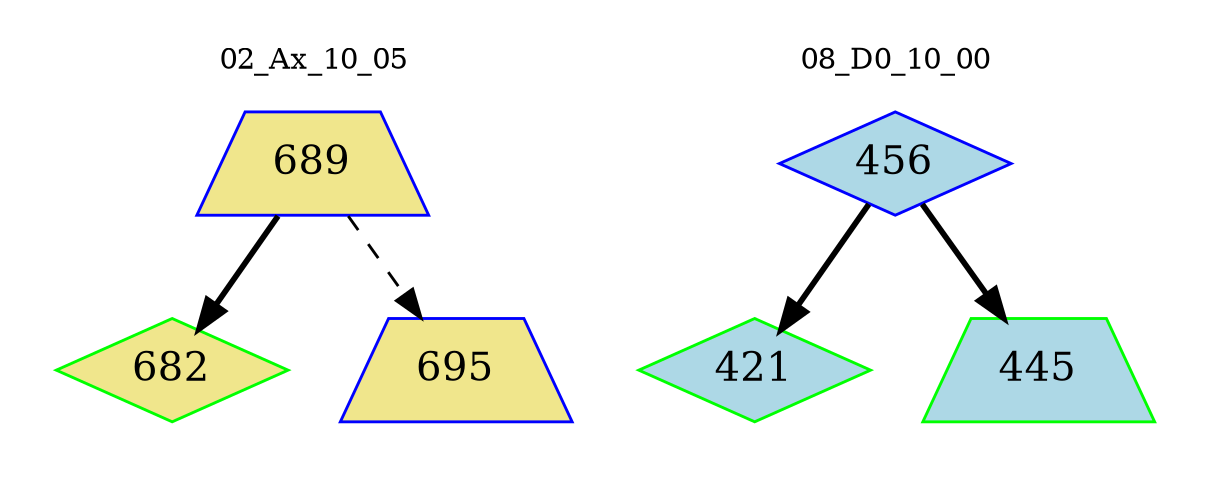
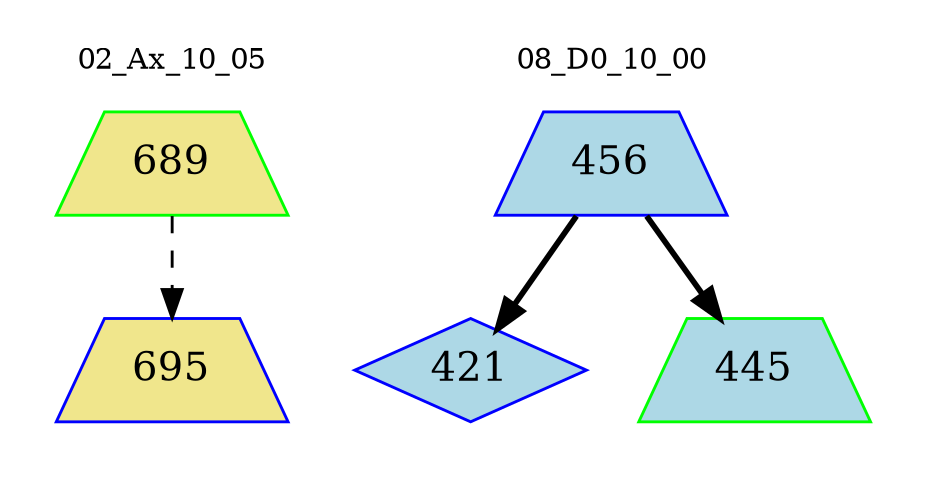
node "689": color blue -> green
node "456": shape diamond -> trapezium
node "682": removed
node "421": color green -> blue
